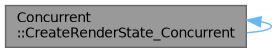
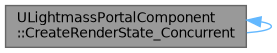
node "Concurrent ::CreateRenderState_Concurrent": label "Concurrent ::CreateRenderState_Concurrent" -> "ULightmassPortalComponent ::CreateRenderState_Concurrent"
